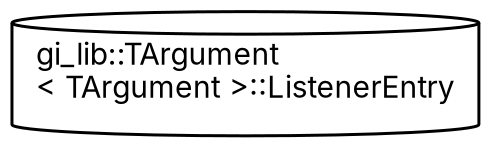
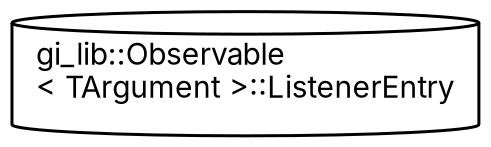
node "gi_lib::TArgument < TArgument >::ListenerEntry": label "gi_lib::TArgument < TArgument >::ListenerEntry" -> "gi_lib::Observable < TArgument >::ListenerEntry"
